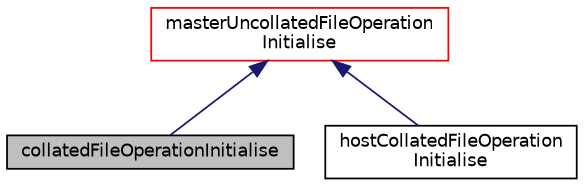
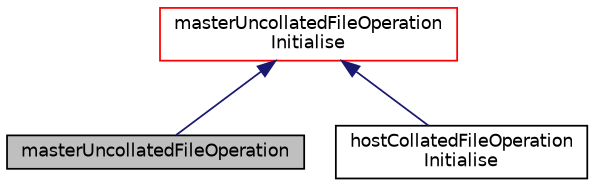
node "collatedFileOperationInitialise": label "collatedFileOperationInitialise" -> "masterUncollatedFileOperation"
